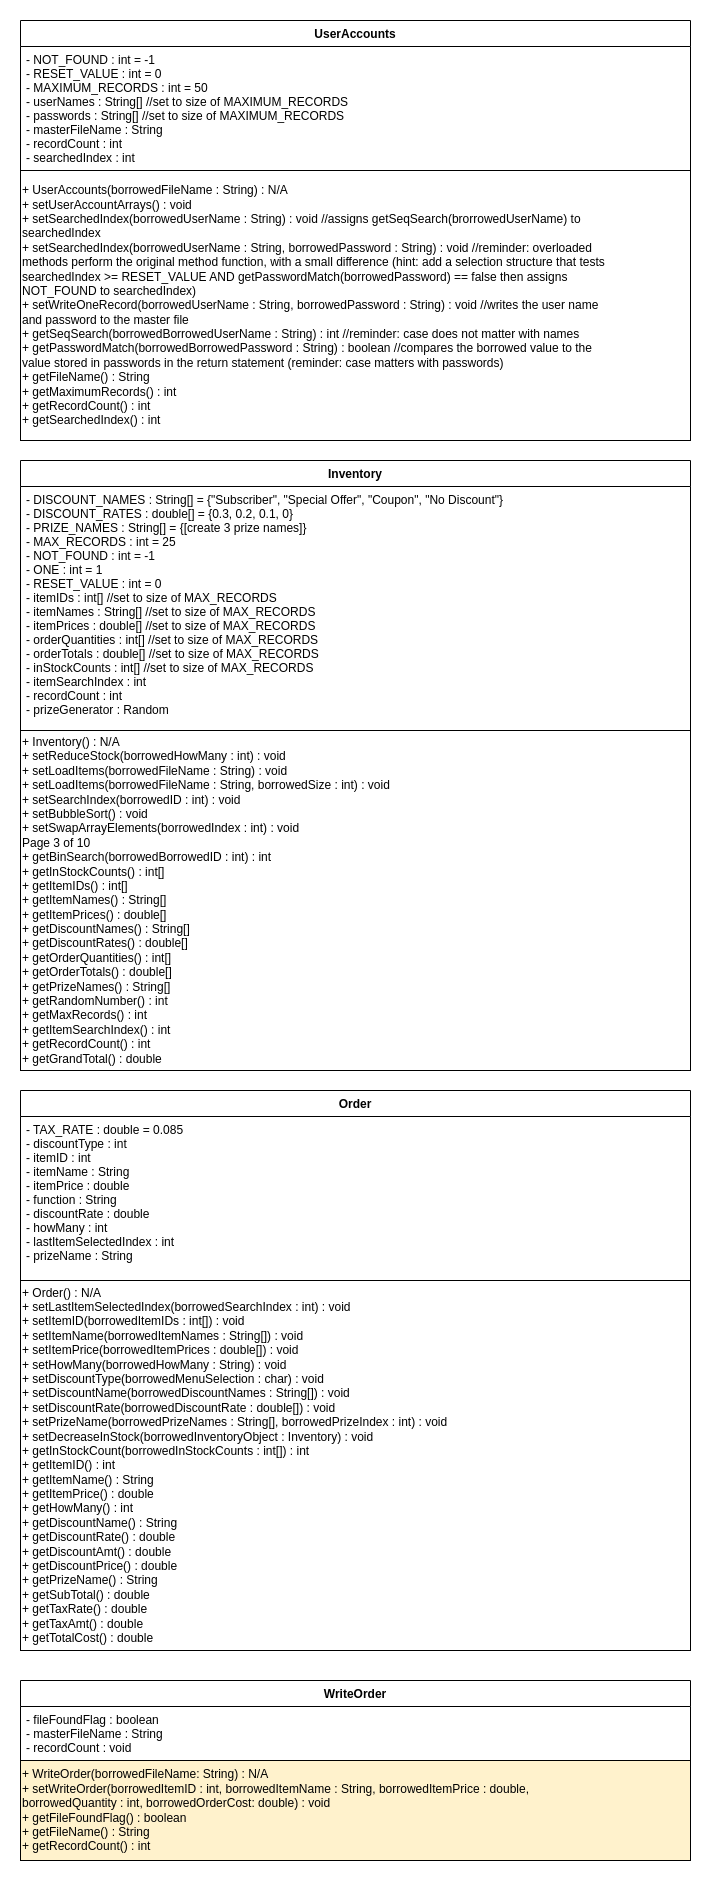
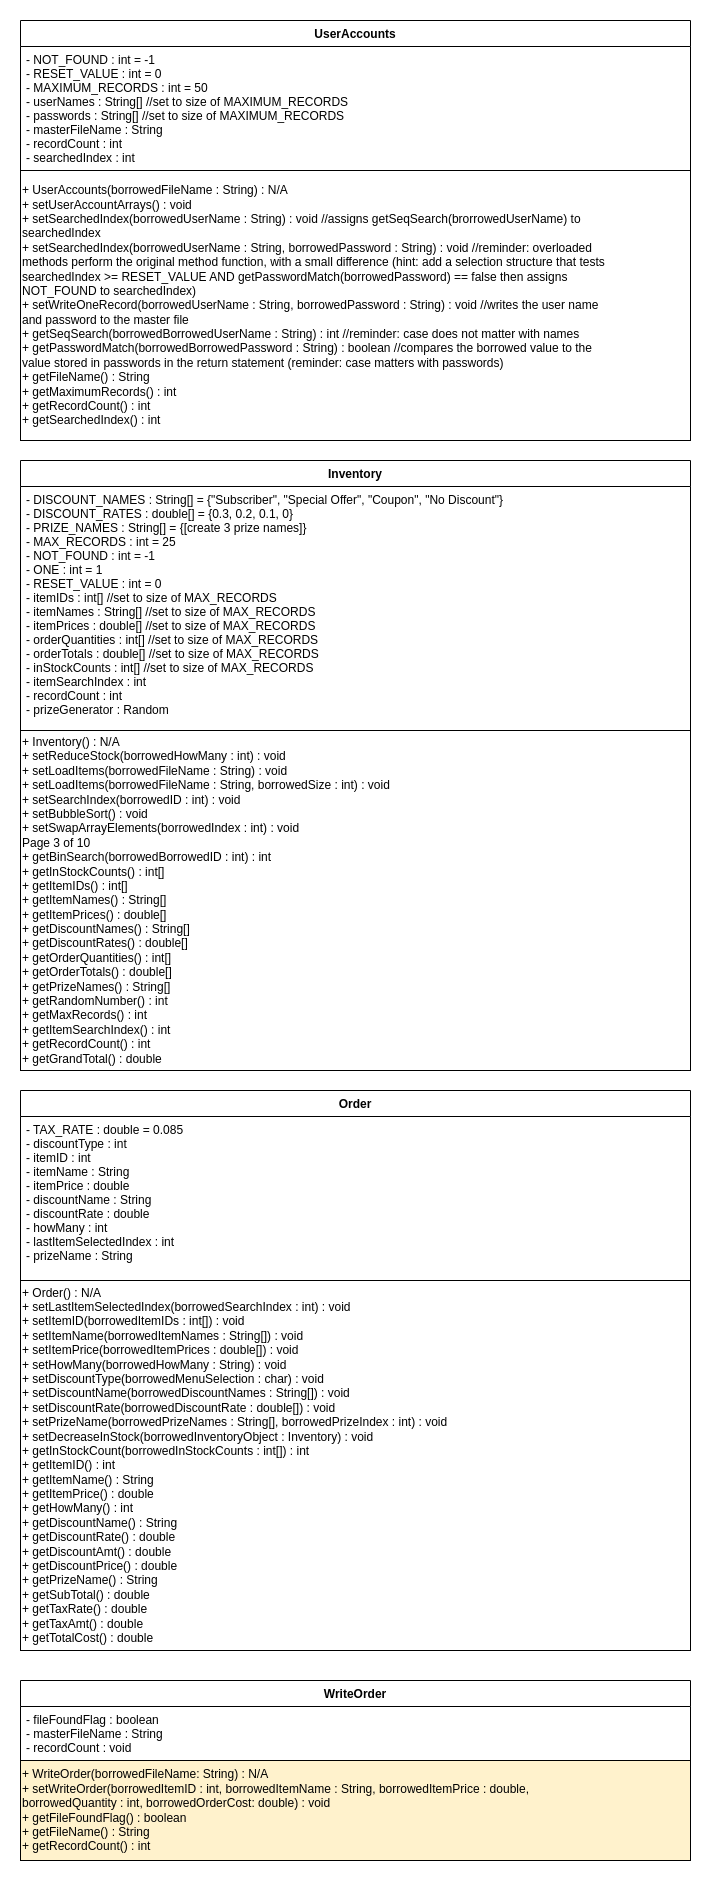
node "- TAX_RATE : double = 0.085 - discountType : int - itemID : int - itemName : String - itemPrice : double - function : String - discountRate : double - howMany : int - lastItemSelectedIndex : int - prizeName : String": label "- TAX_RATE : double = 0.085 - discountType : int - itemID : int - itemName : String - itemPrice : double - function : String - discountRate : double - howMany : int - lastItemSelectedIndex : int - prizeName : String" -> "- TAX_RATE : double = 0.085 - discountType : int - itemID : int - itemName : String - itemPrice : double - discountName : String - discountRate : double - howMany : int - lastItemSelectedIndex : int - prizeName : String"
